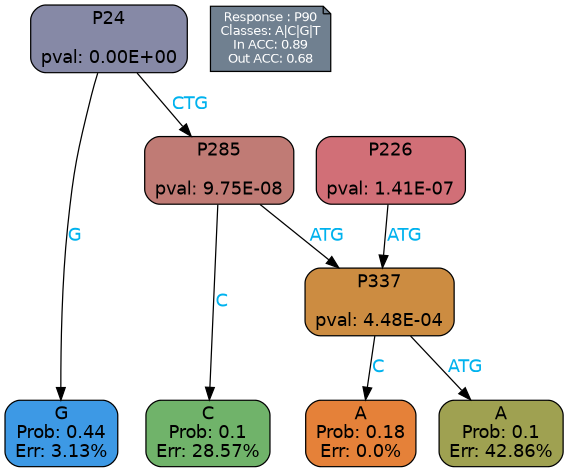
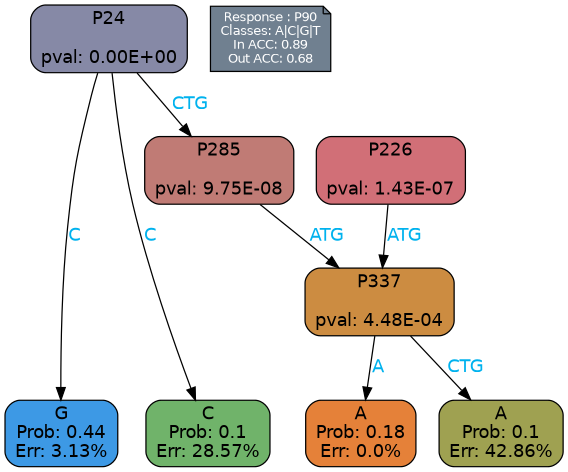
node "P226 pval: 1.41E-07": label "P226 pval: 1.41E-07" -> "P226 pval: 1.43E-07"
edge "P24 pval: 0.00E+00" -> "G Prob: 0.44 Err: 3.13%": label "G" -> "C"
edge "P285 pval: 9.75E-08" -> "C Prob: 0.1 Err: 28.57%": now "P24 pval: 0.00E+00" -> "C Prob: 0.1 Err: 28.57%"
edge "P337 pval: 4.48E-04" -> "A Prob: 0.18 Err: 0.0%": label "C" -> "A"
edge "P337 pval: 4.48E-04" -> "A Prob: 0.1 Err: 42.86%": label "ATG" -> "CTG"
